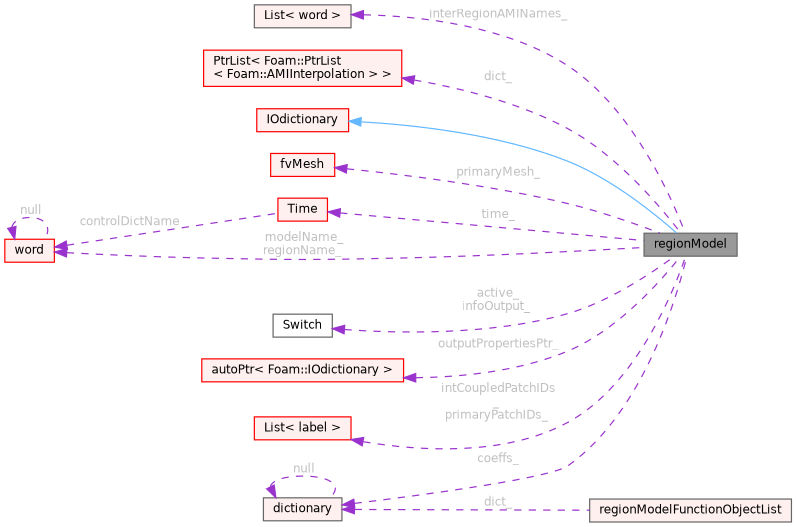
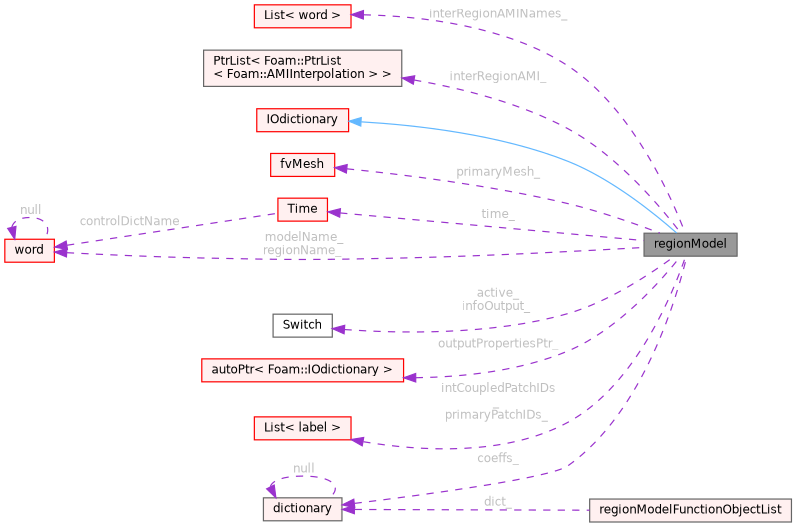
node "List< word >": color gray40 -> red
node "PtrList< Foam::PtrList < Foam::AMIInterpolation > >": color red -> gray40
edge "regionModel" -> "PtrList< Foam::PtrList < Foam::AMIInterpolation > >": label " dict_" -> " interRegionAMI_"
